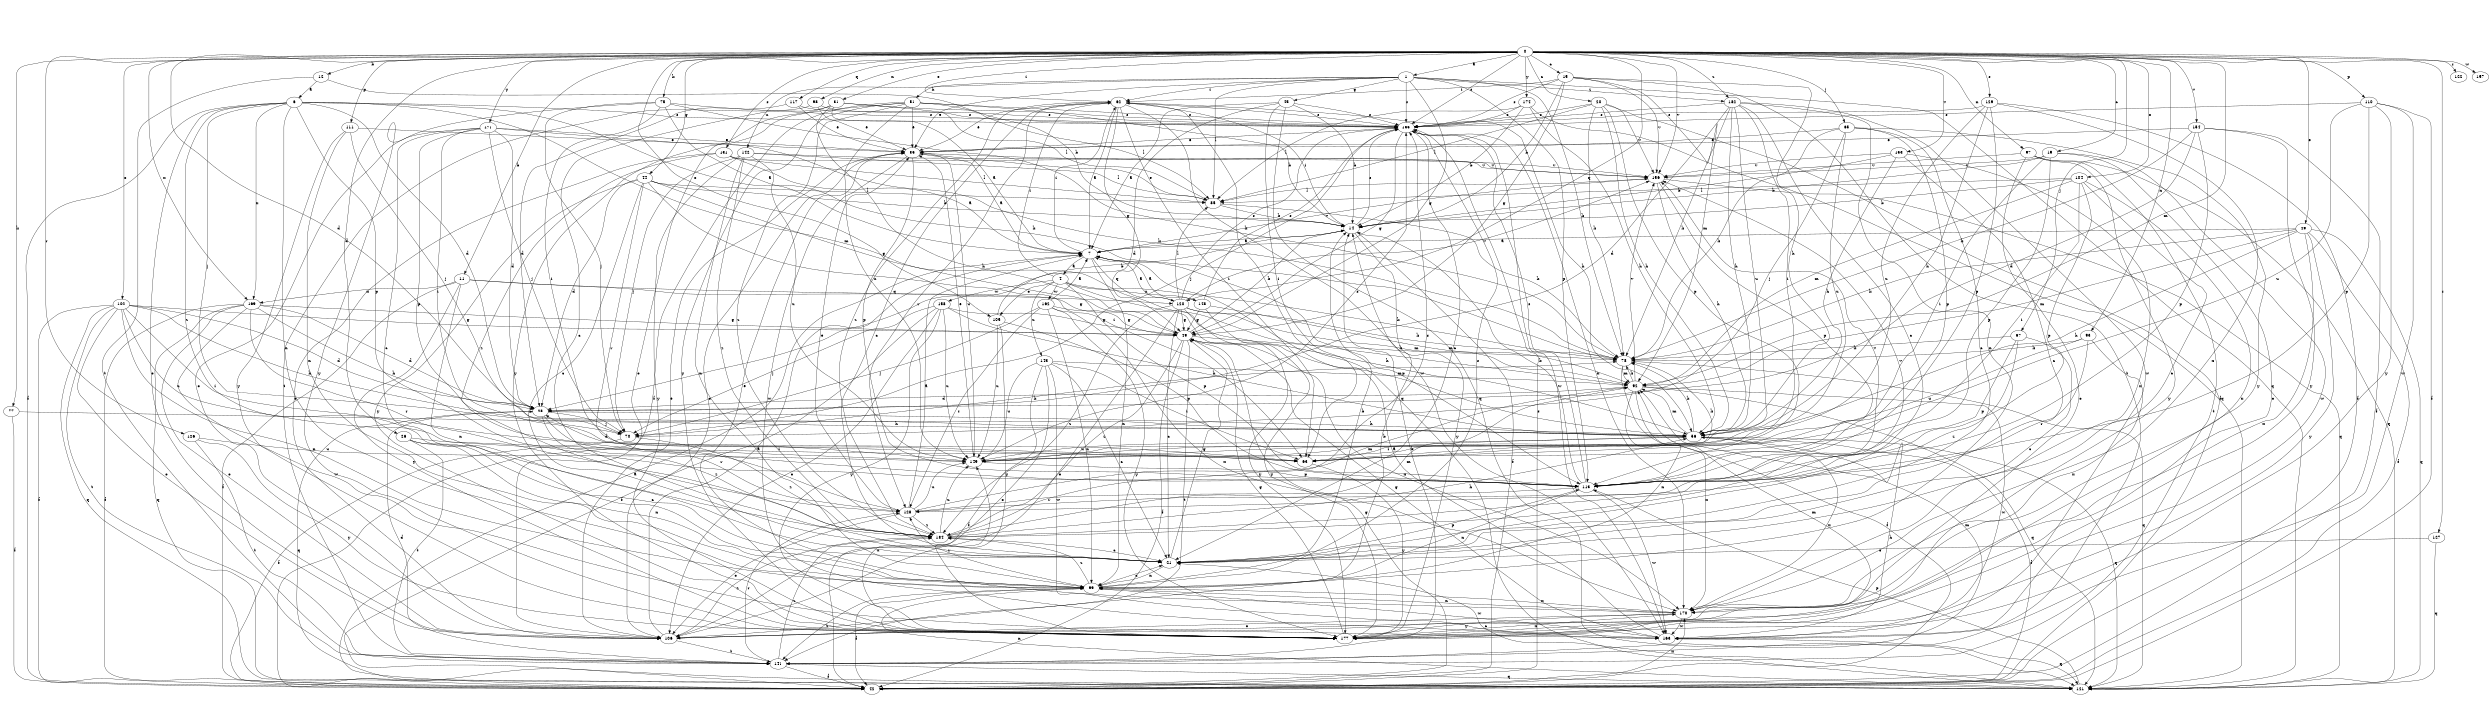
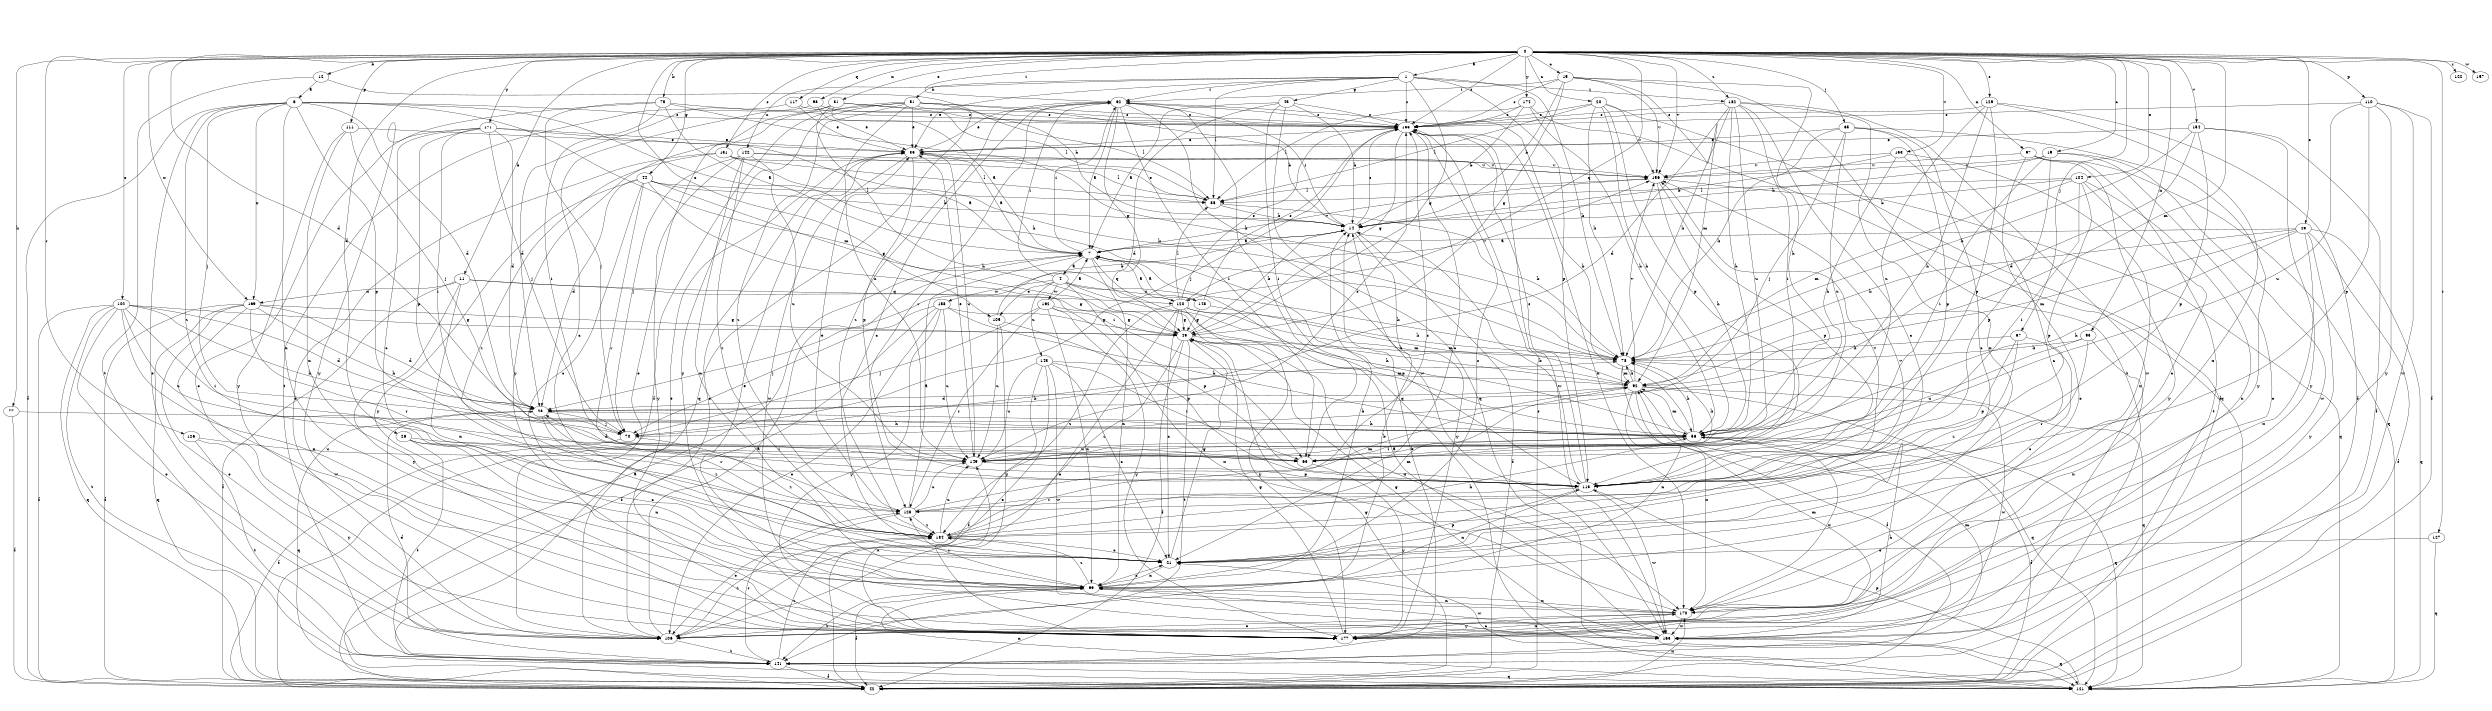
edge "1" -> "121": now "51" -> "121"
edge "148" -> "177": removed, label "y"
